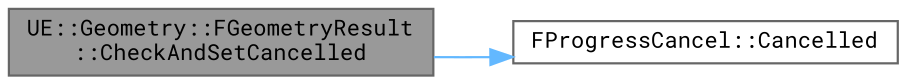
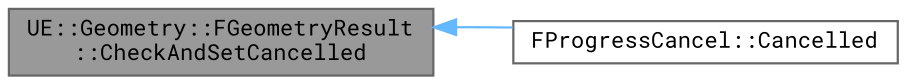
edge "UE::Geometry::FGeometryResult ::CheckAndSetCancelled" -> "FProgressCancel::Cancelled": reversed
